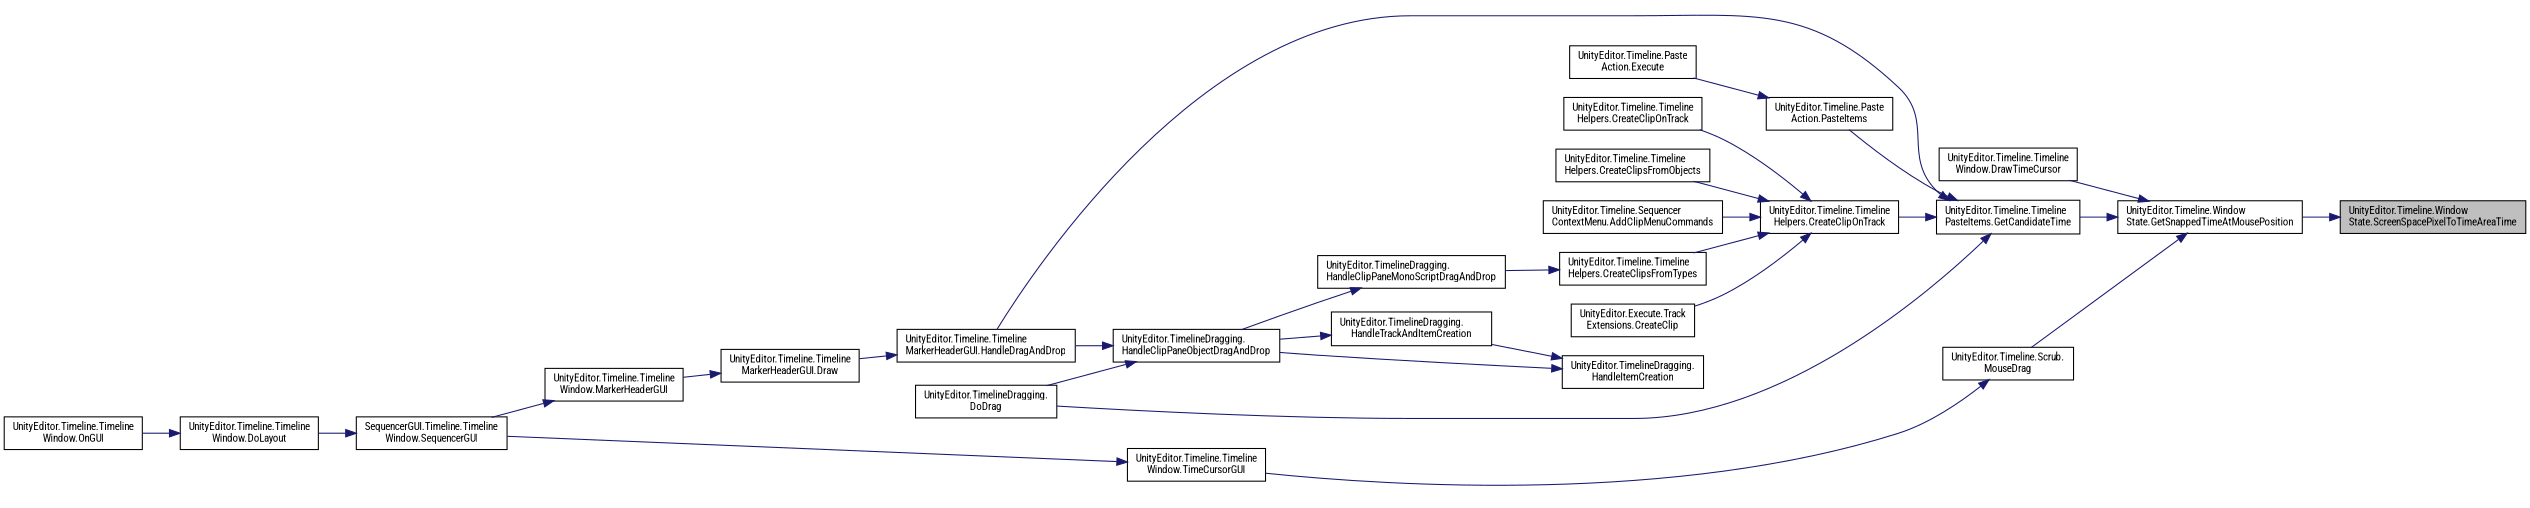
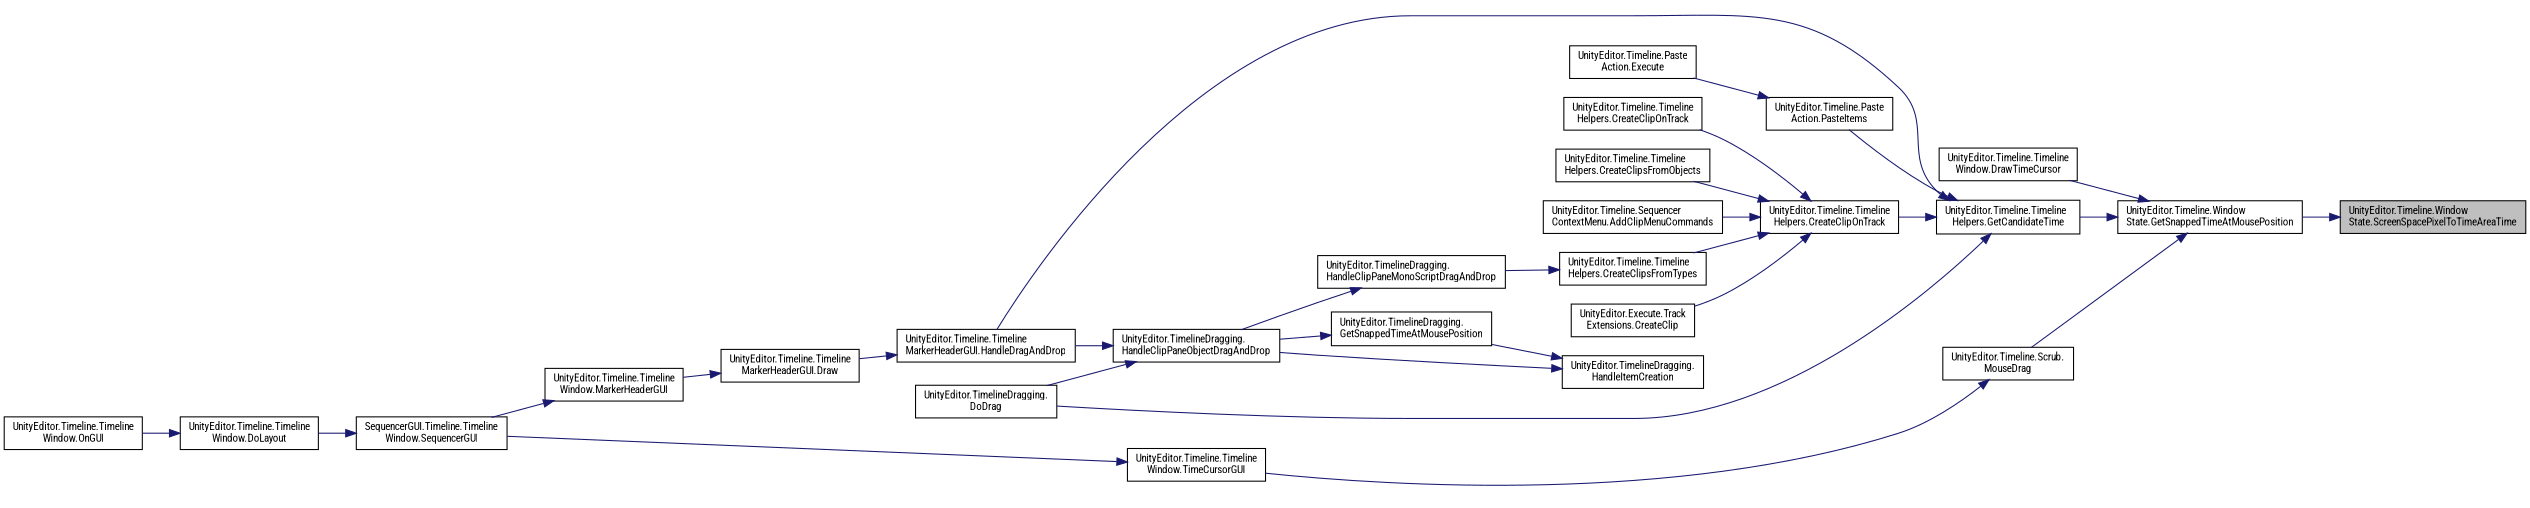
node "UnityEditor.Timeline.Timeline PasteItems.GetCandidateTime": label "UnityEditor.Timeline.Timeline PasteItems.GetCandidateTime" -> "UnityEditor.Timeline.Timeline Helpers.GetCandidateTime"
node "UnityEditor.TimelineDragging. HandleTrackAndItemCreation": label "UnityEditor.TimelineDragging. HandleTrackAndItemCreation" -> "UnityEditor.TimelineDragging. GetSnappedTimeAtMousePosition"
